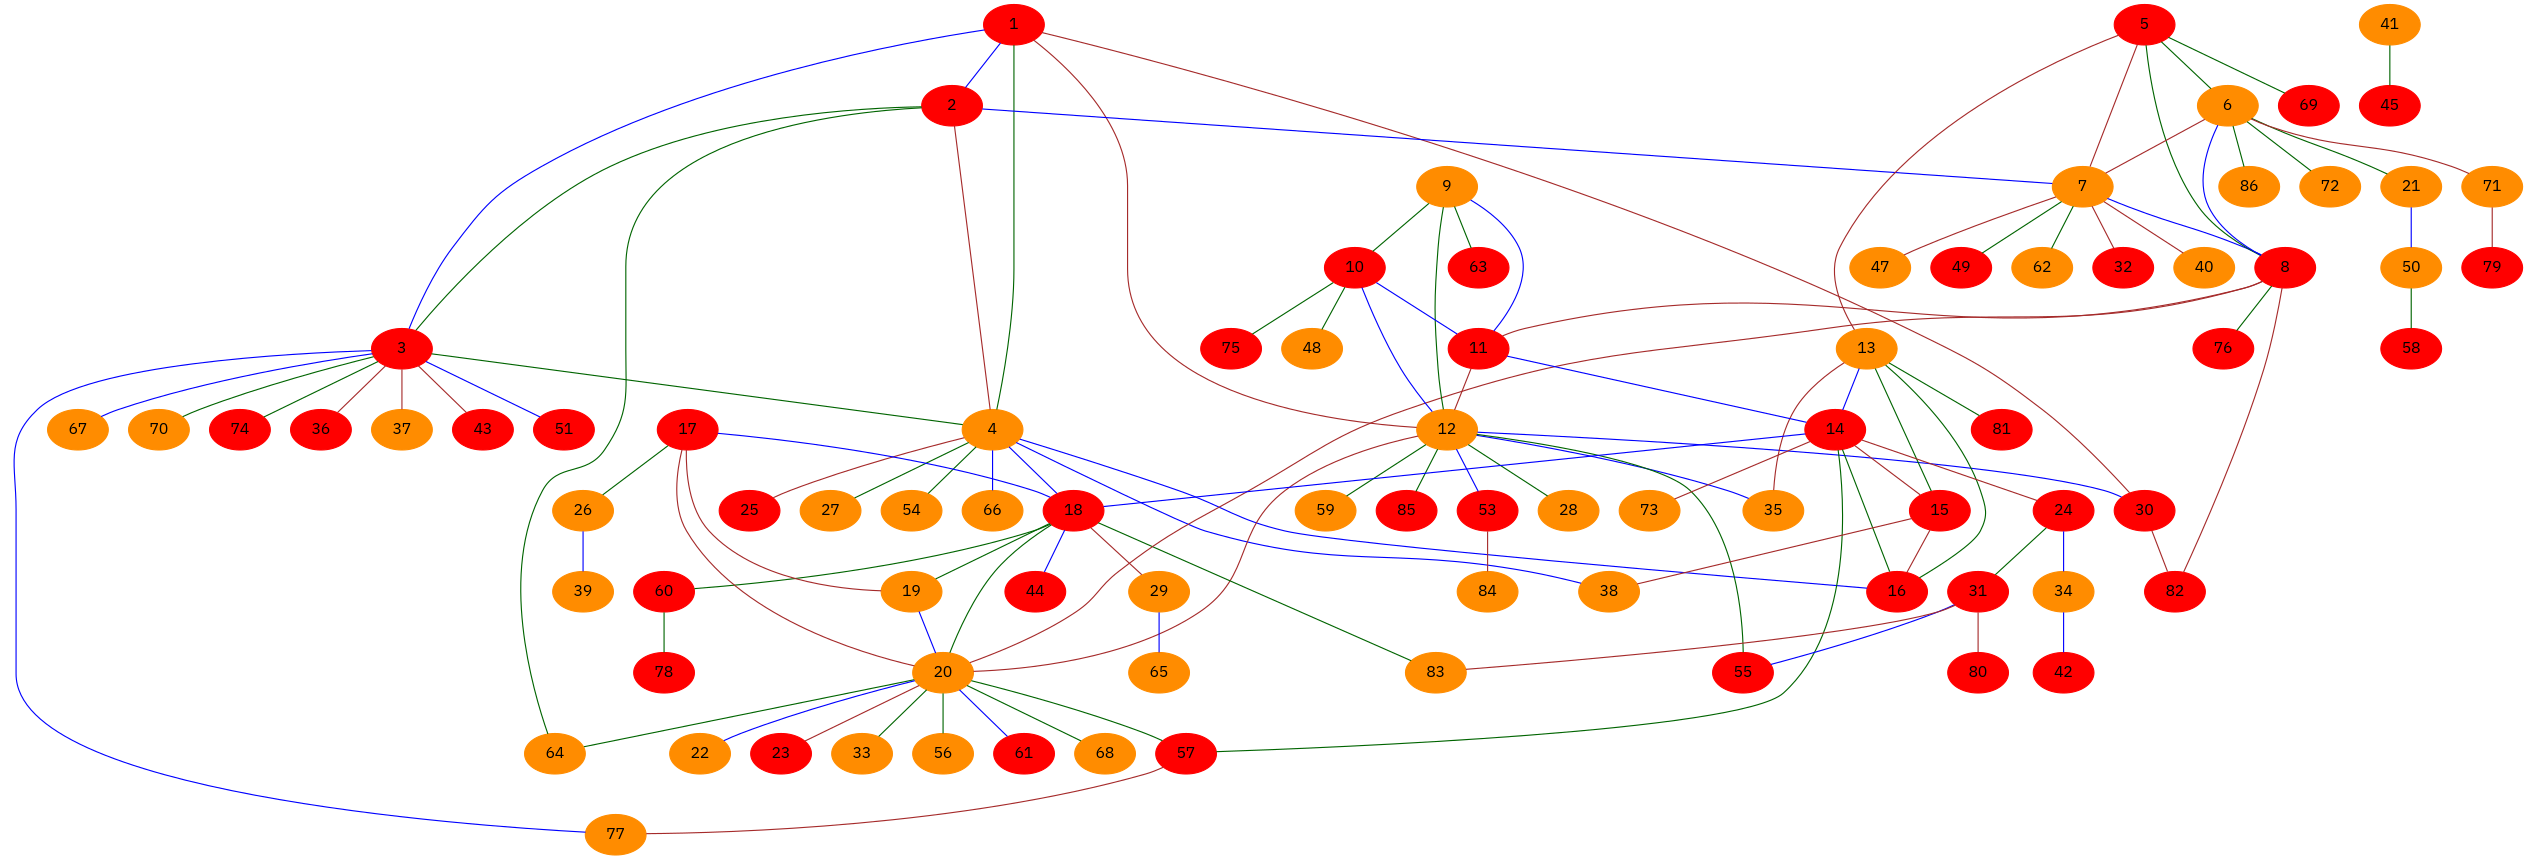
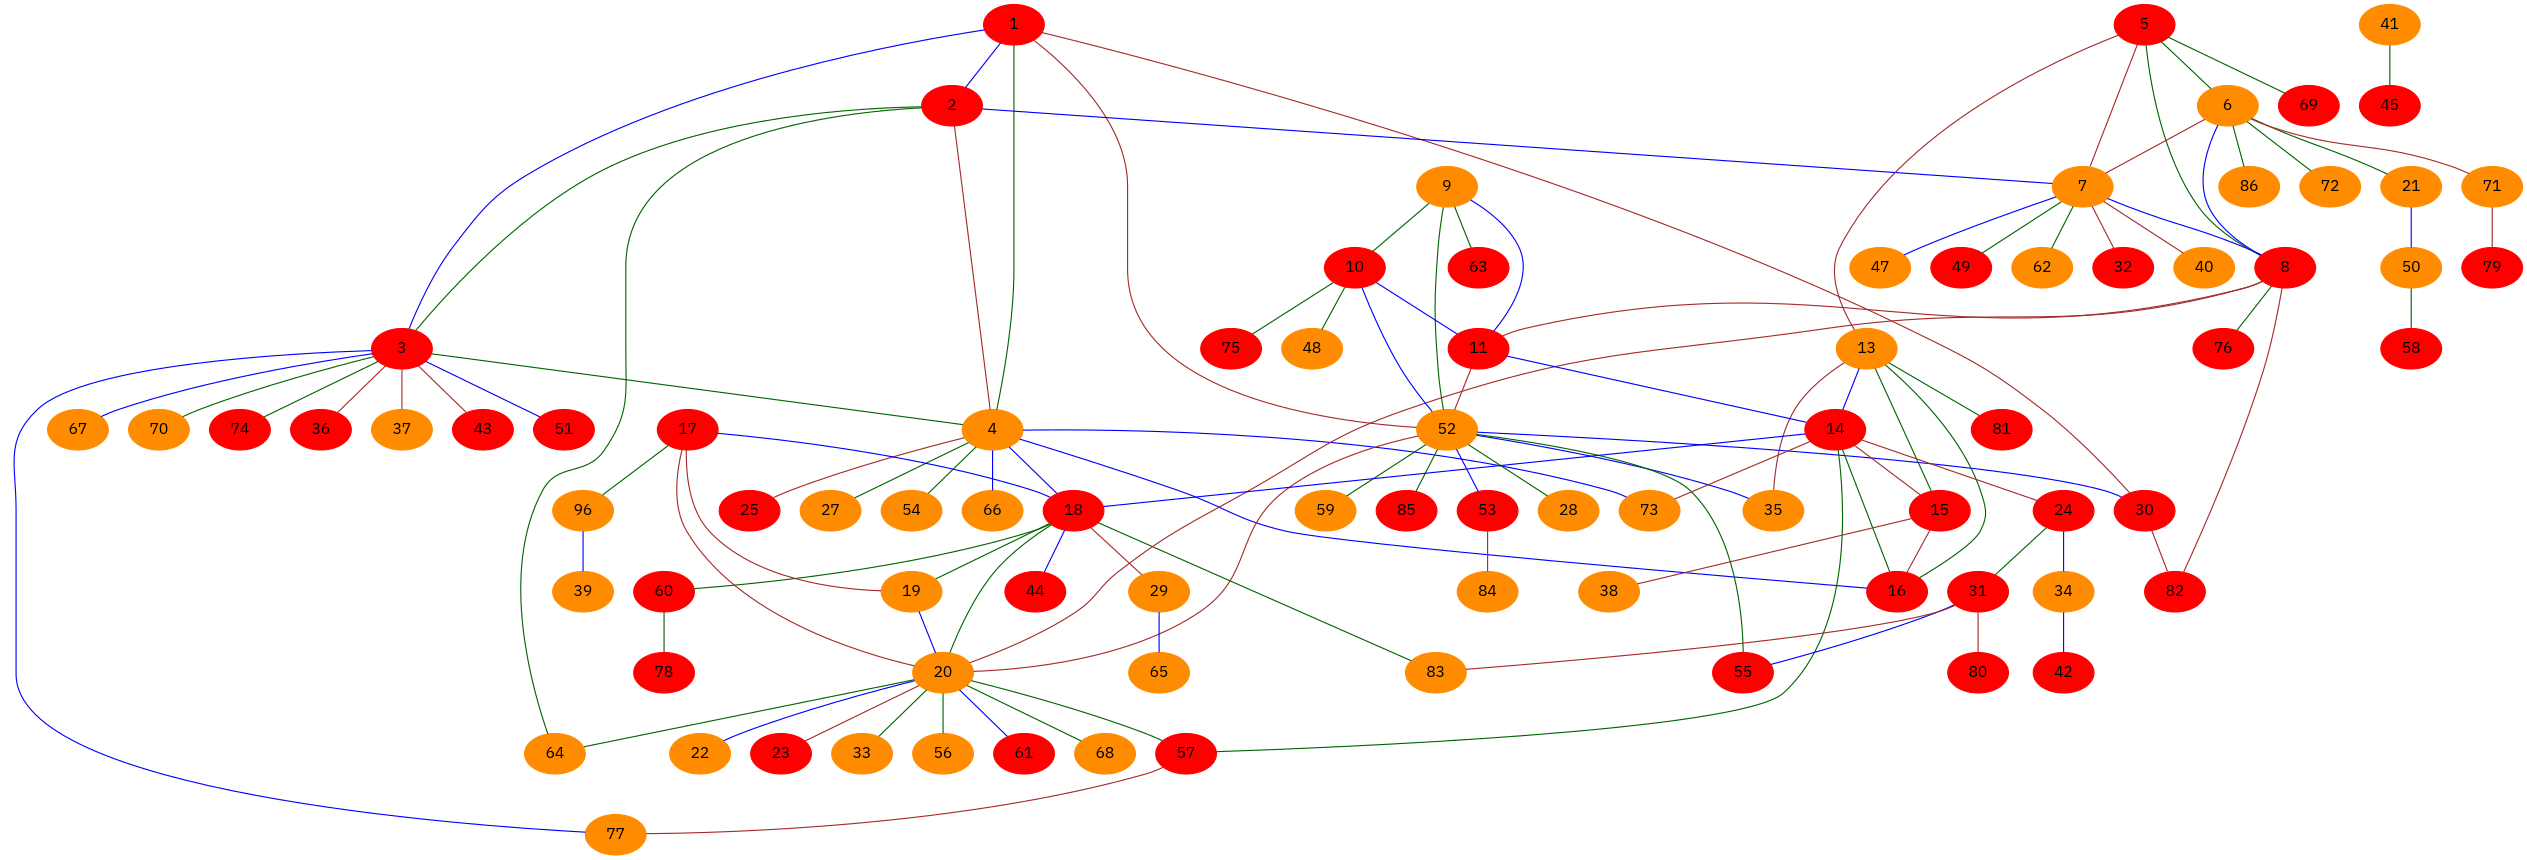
edge "7" -- "47": color brown -> blue
node "12": label "12" -> "52"
node "26": label "26" -> "96"
edge "4" -- "38": now "4" -- "73"
